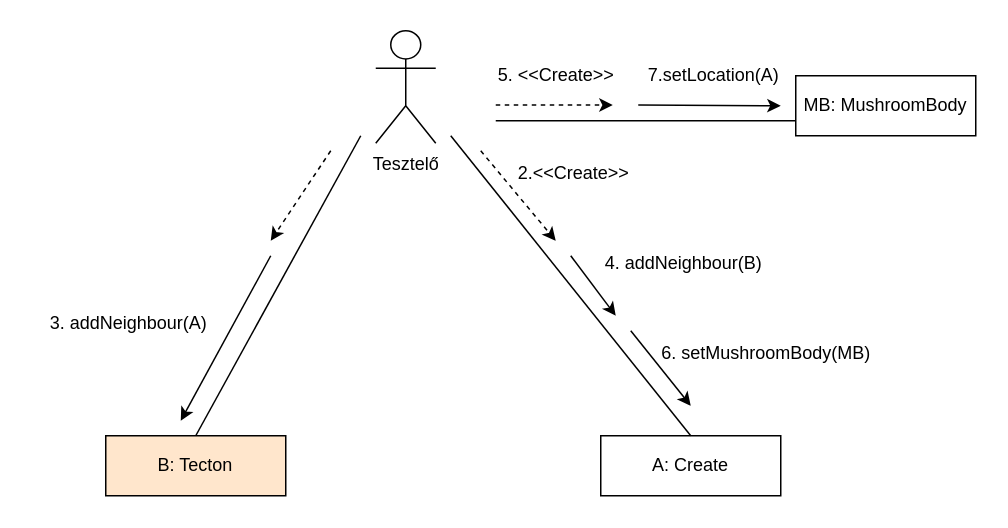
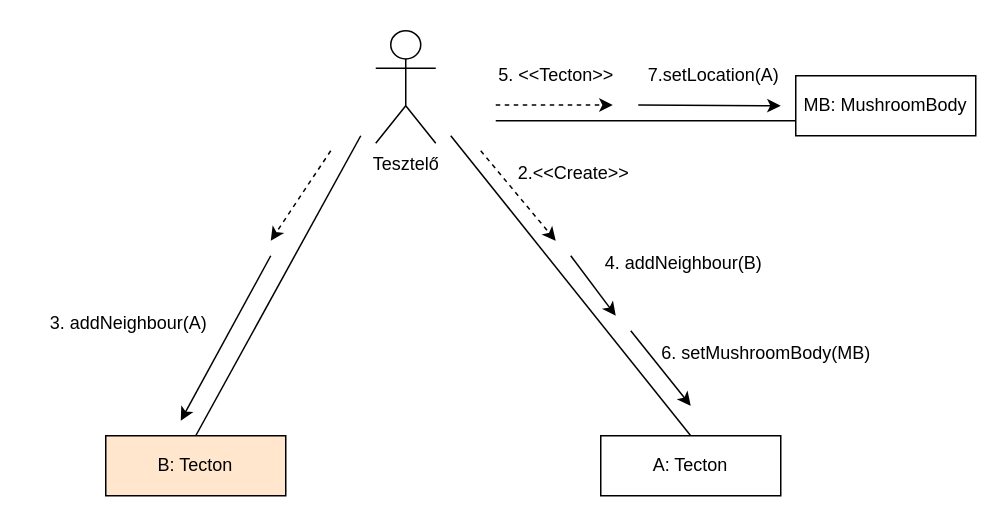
node "5. <<Create>>": label "5. <<Create>>" -> "5. <<Tecton>>"
node "A: Create": label "A: Create" -> "A: Tecton"
